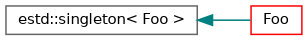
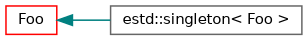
edge "Foo" -> "estd::singleton< Foo >": reversed
